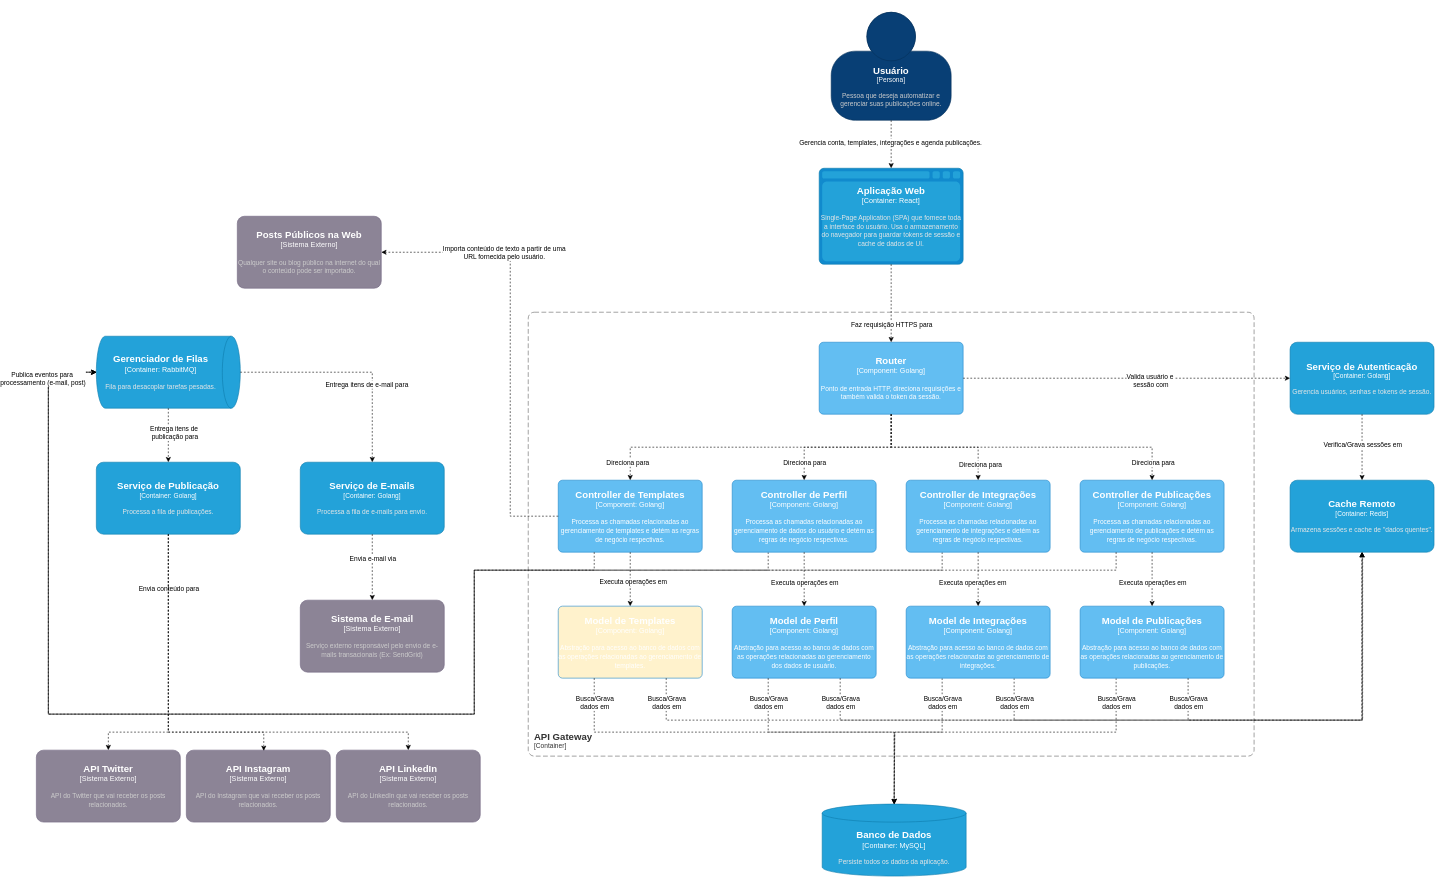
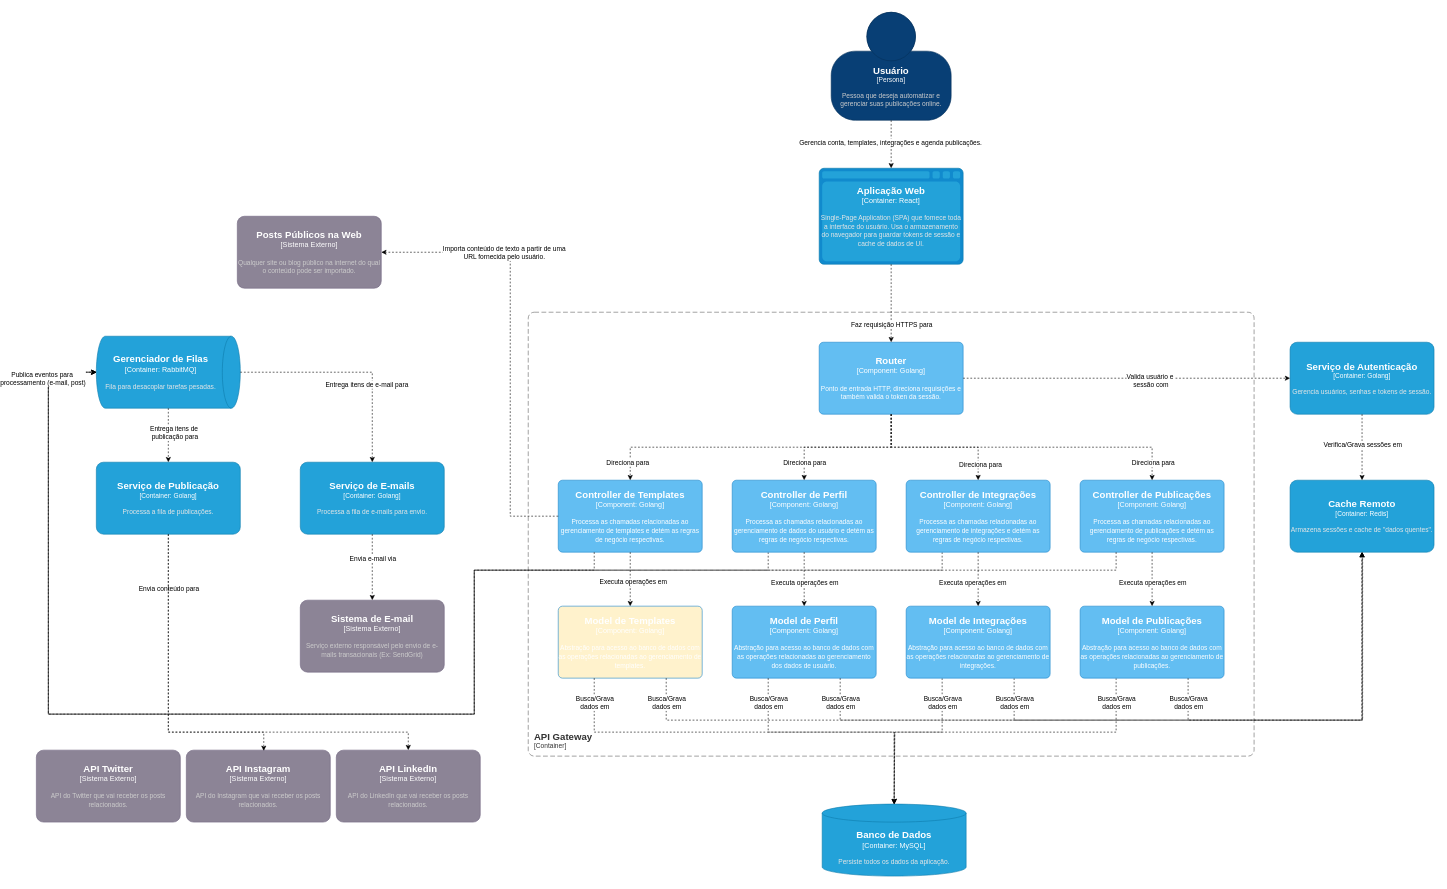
edge "Serviço de Publicação [Container: Golang] Processa a fila de publicações." -> "API Twitter [Sistema Externo] API do Twitter que vai receber os posts relacionados.": removed
